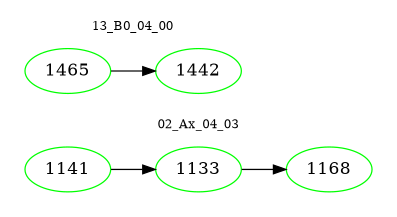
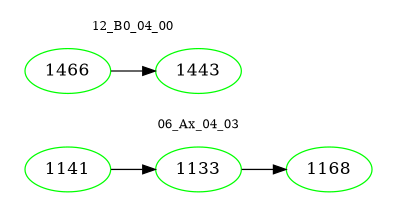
cluster "13_B0_04_00": label "13_B0_04_00" -> "12_B0_04_00"
node "1465": label "1465" -> "1466"
node "1442": label "1442" -> "1443"
cluster "02_Ax_04_03": label "02_Ax_04_03" -> "06_Ax_04_03"
